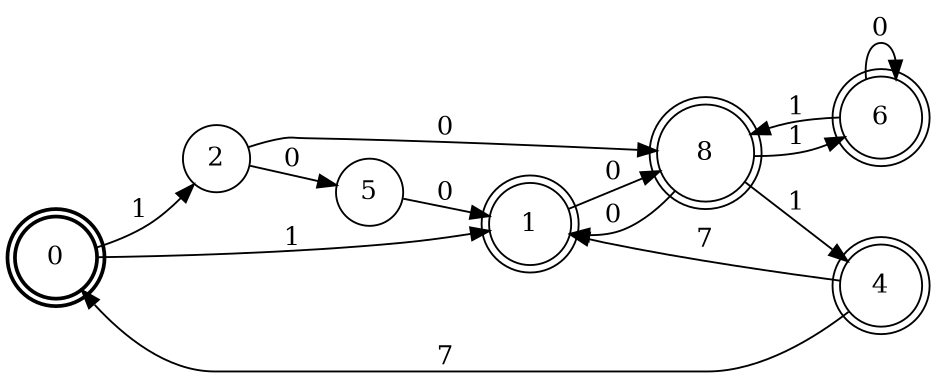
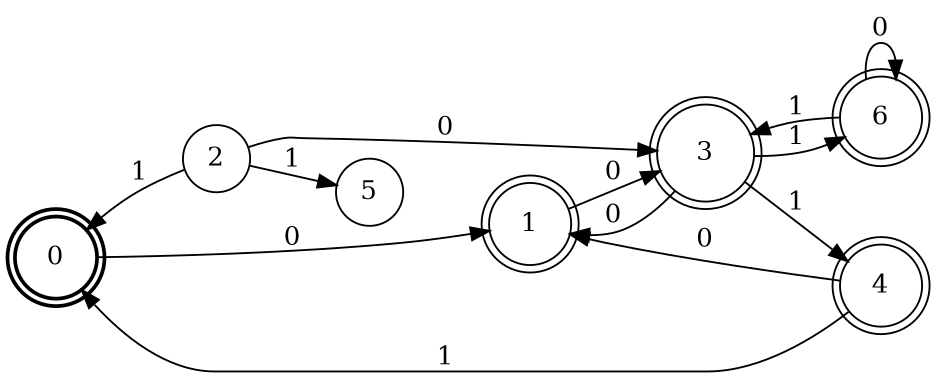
node "8": label "8" -> "3"
edge "2" -> "5": label "0" -> "1"
edge "5" -> "1": removed, label "0"
edge "0" -> "2": reversed
edge "0" -> "1": label "1" -> "0"
edge "4" -> "1": label "7" -> "0"
edge "4" -> "0": label "7" -> "1"
